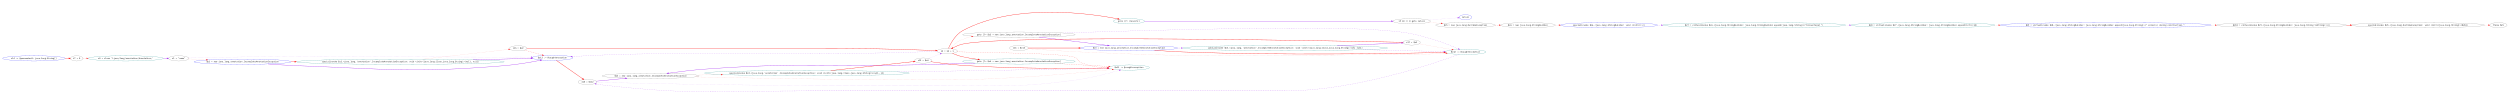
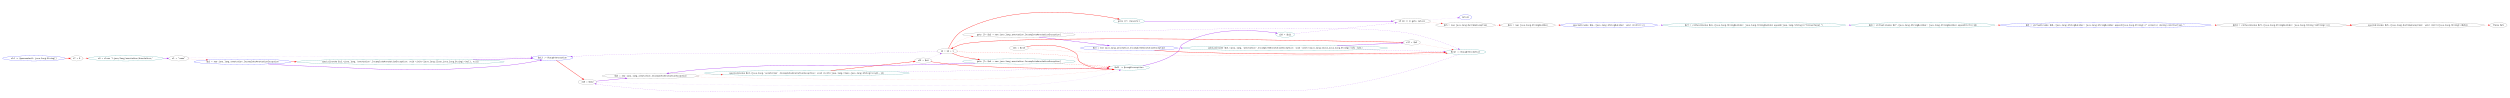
node "r20 = $r11": added
node "r15 = $r2": removed
edge "r16 = $r13" -> "$r3 = new java.lang.annotation.IncompleteAnnotationException": now "r16 = $r13" -> "$r11 := @caughtexception"
